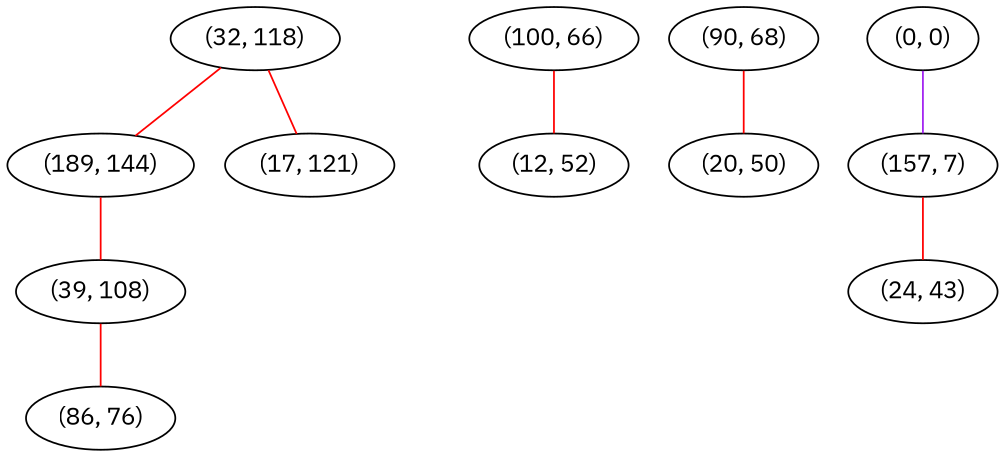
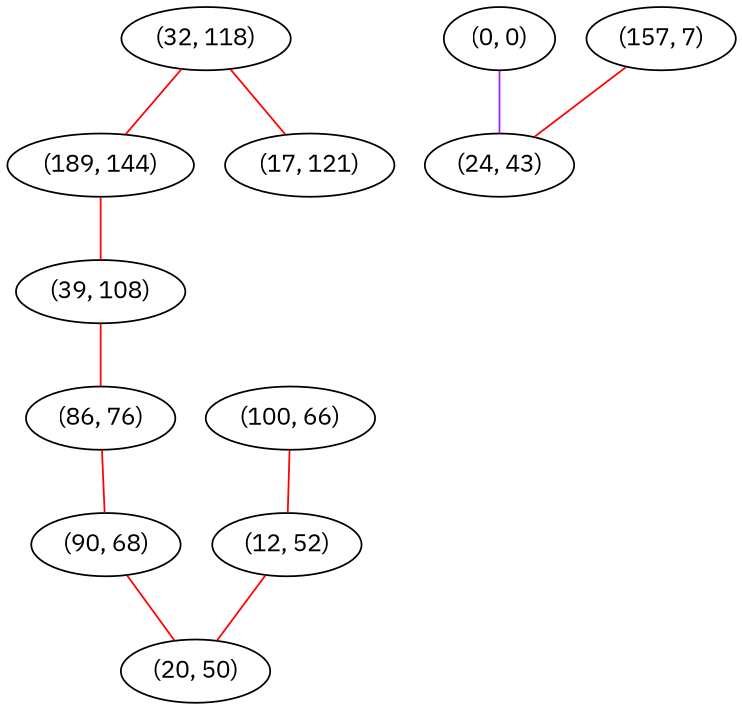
edge "(0, 0)" -- "(157, 7)": now "(0, 0)" -- "(24, 43)"
edge "(86, 76)" -- "(90, 68)": added
edge "(12, 52)" -- "(20, 50)": added
